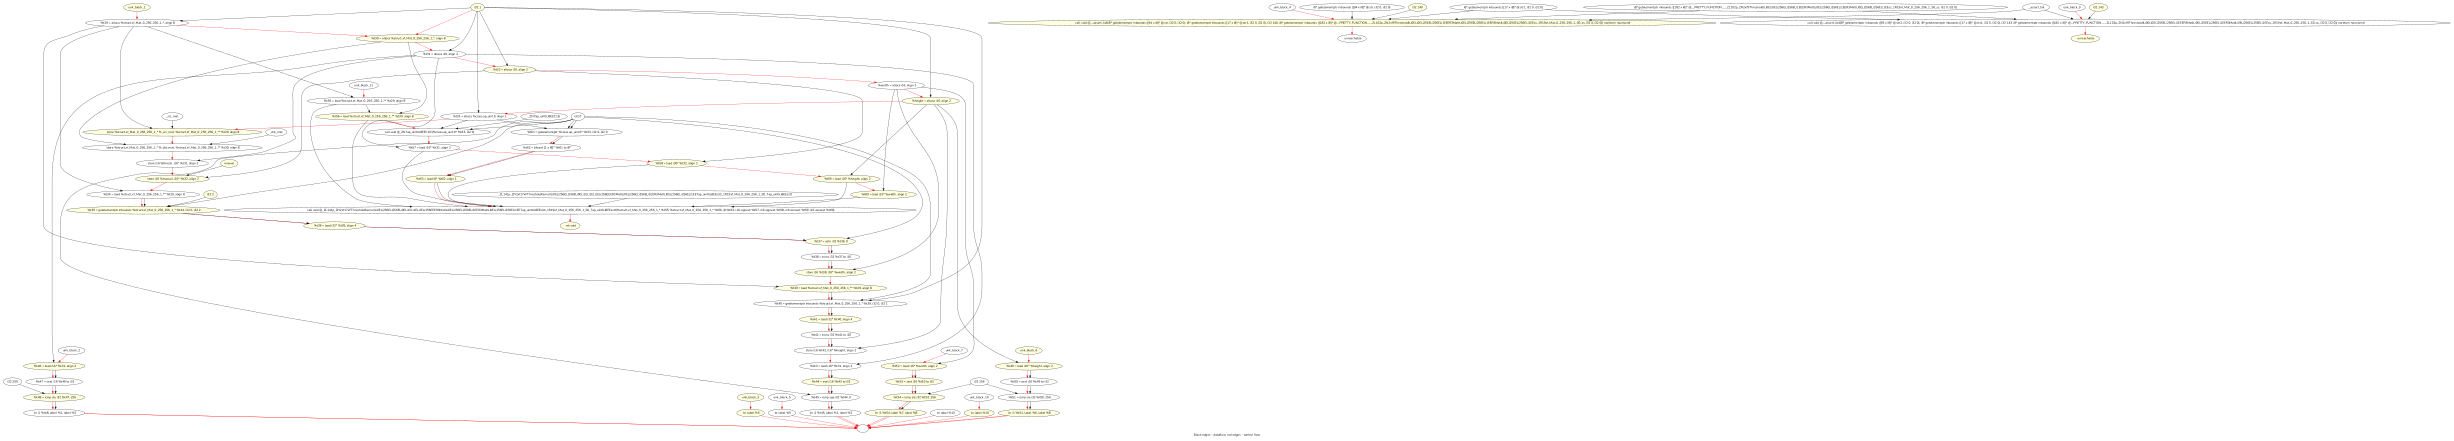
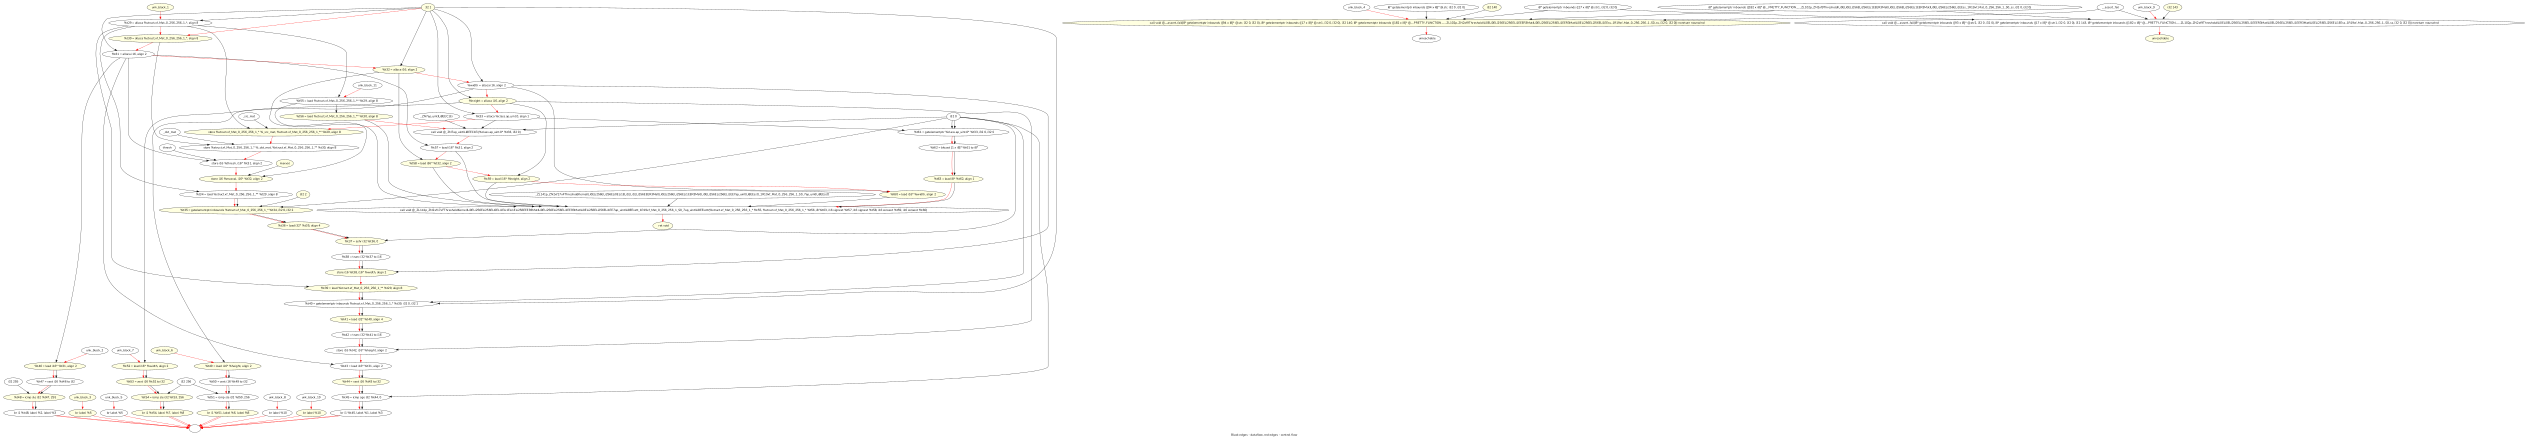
edge "i32 1" -> "%width = alloca i16, align 2": added
edge "%t30 = alloca %struct.xf_Mat_0_256_256_1_*, align 8" -> "%t56 = load %struct.xf_Mat_0_256_256_1_** %t30, align 8": removed
node "thresh": added
node "unk_block_8": added
